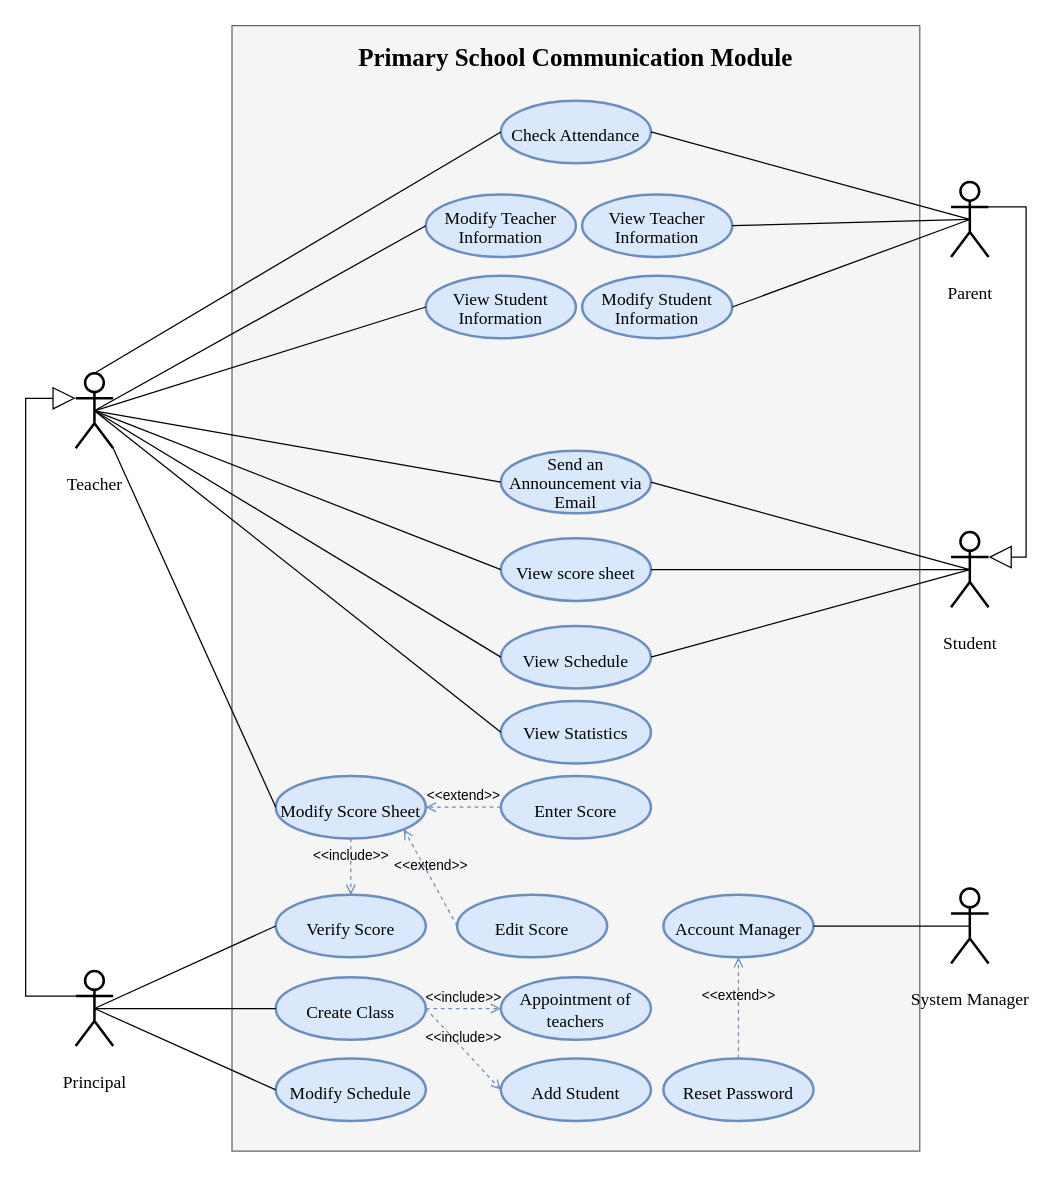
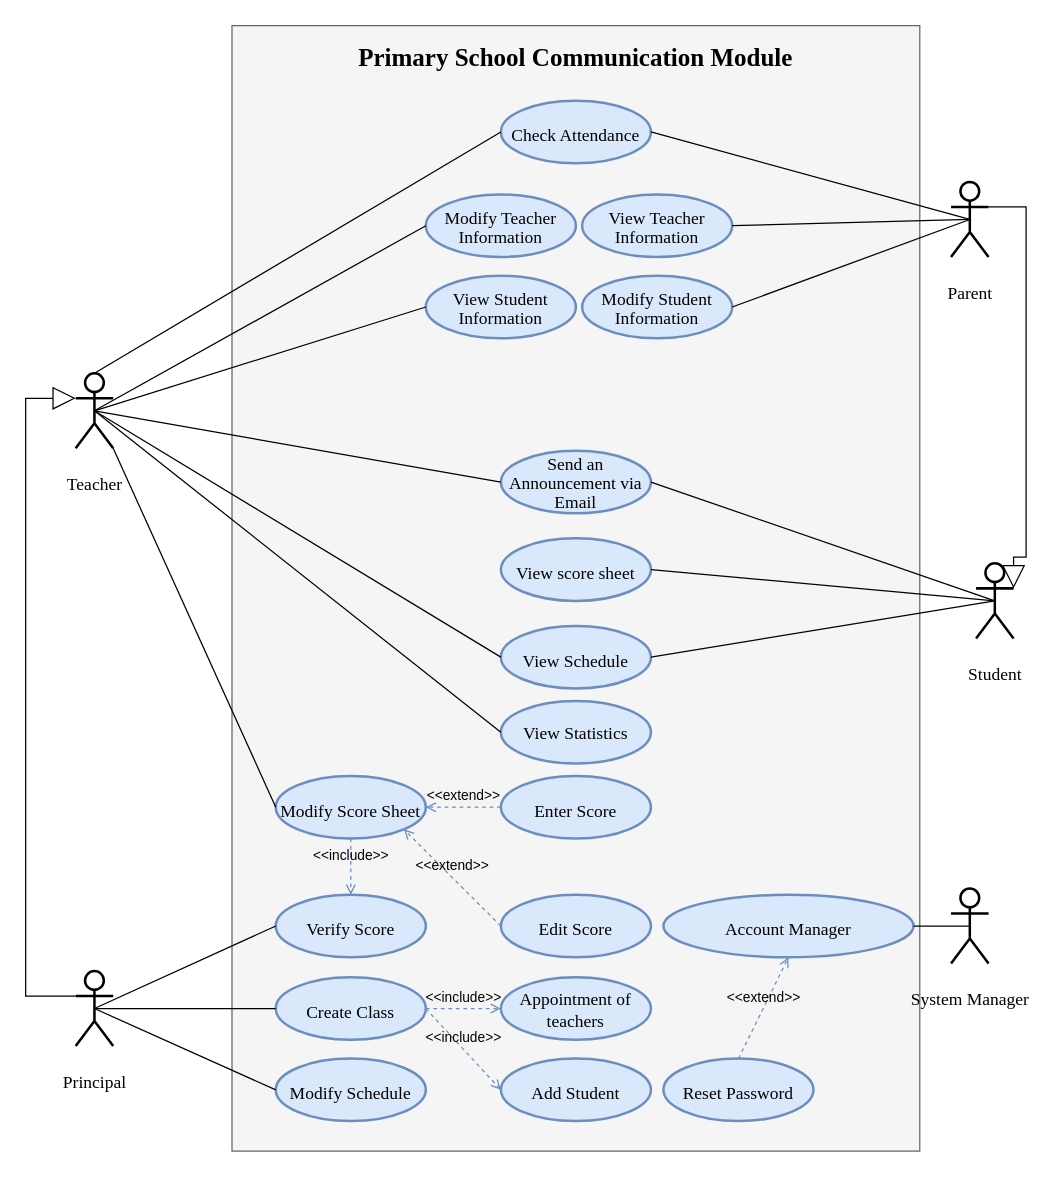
edge "Teacher" -- "View score sheet": removed
node "Student": moved (969, 569) -> (994, 601)
node "Edit Score": moved (532, 926) -> (576, 926)
node "Account Manager": size 150x63 -> 250x63
